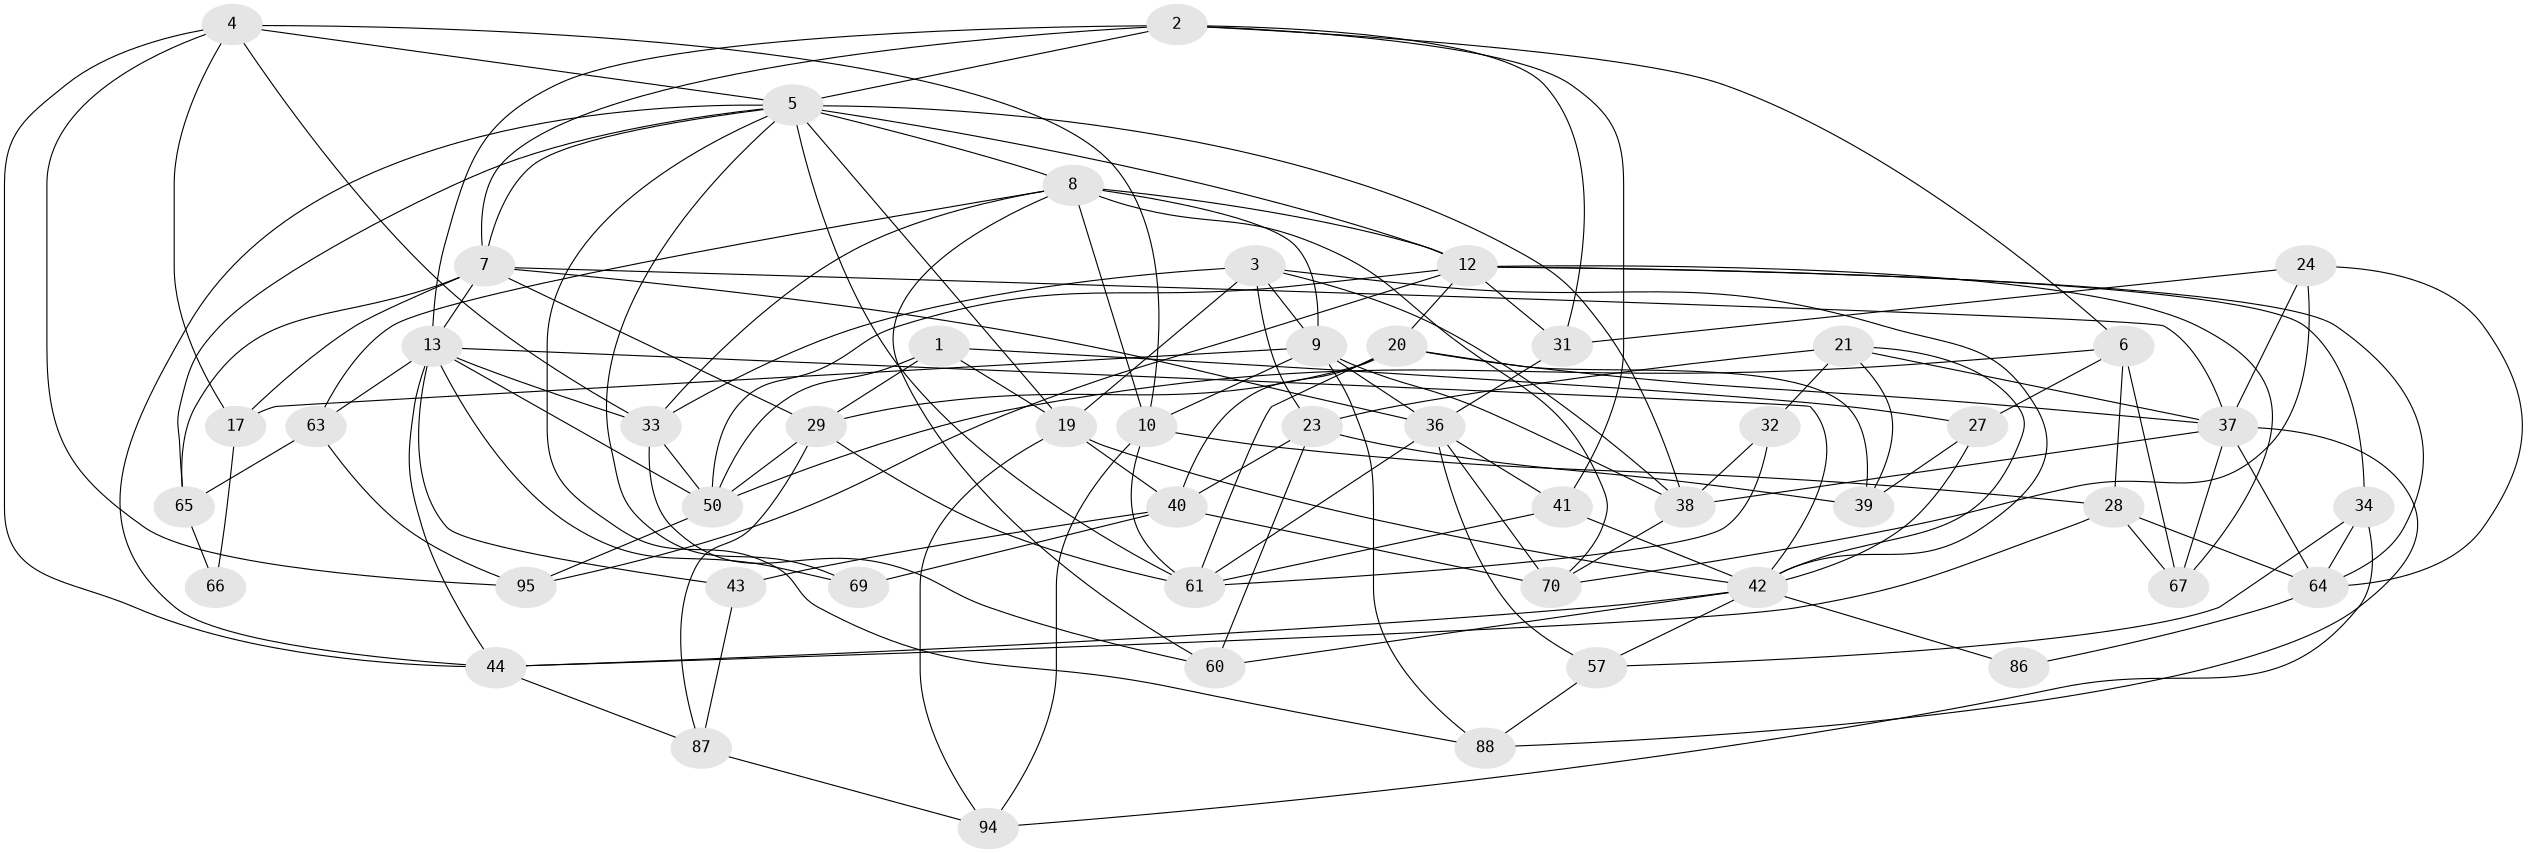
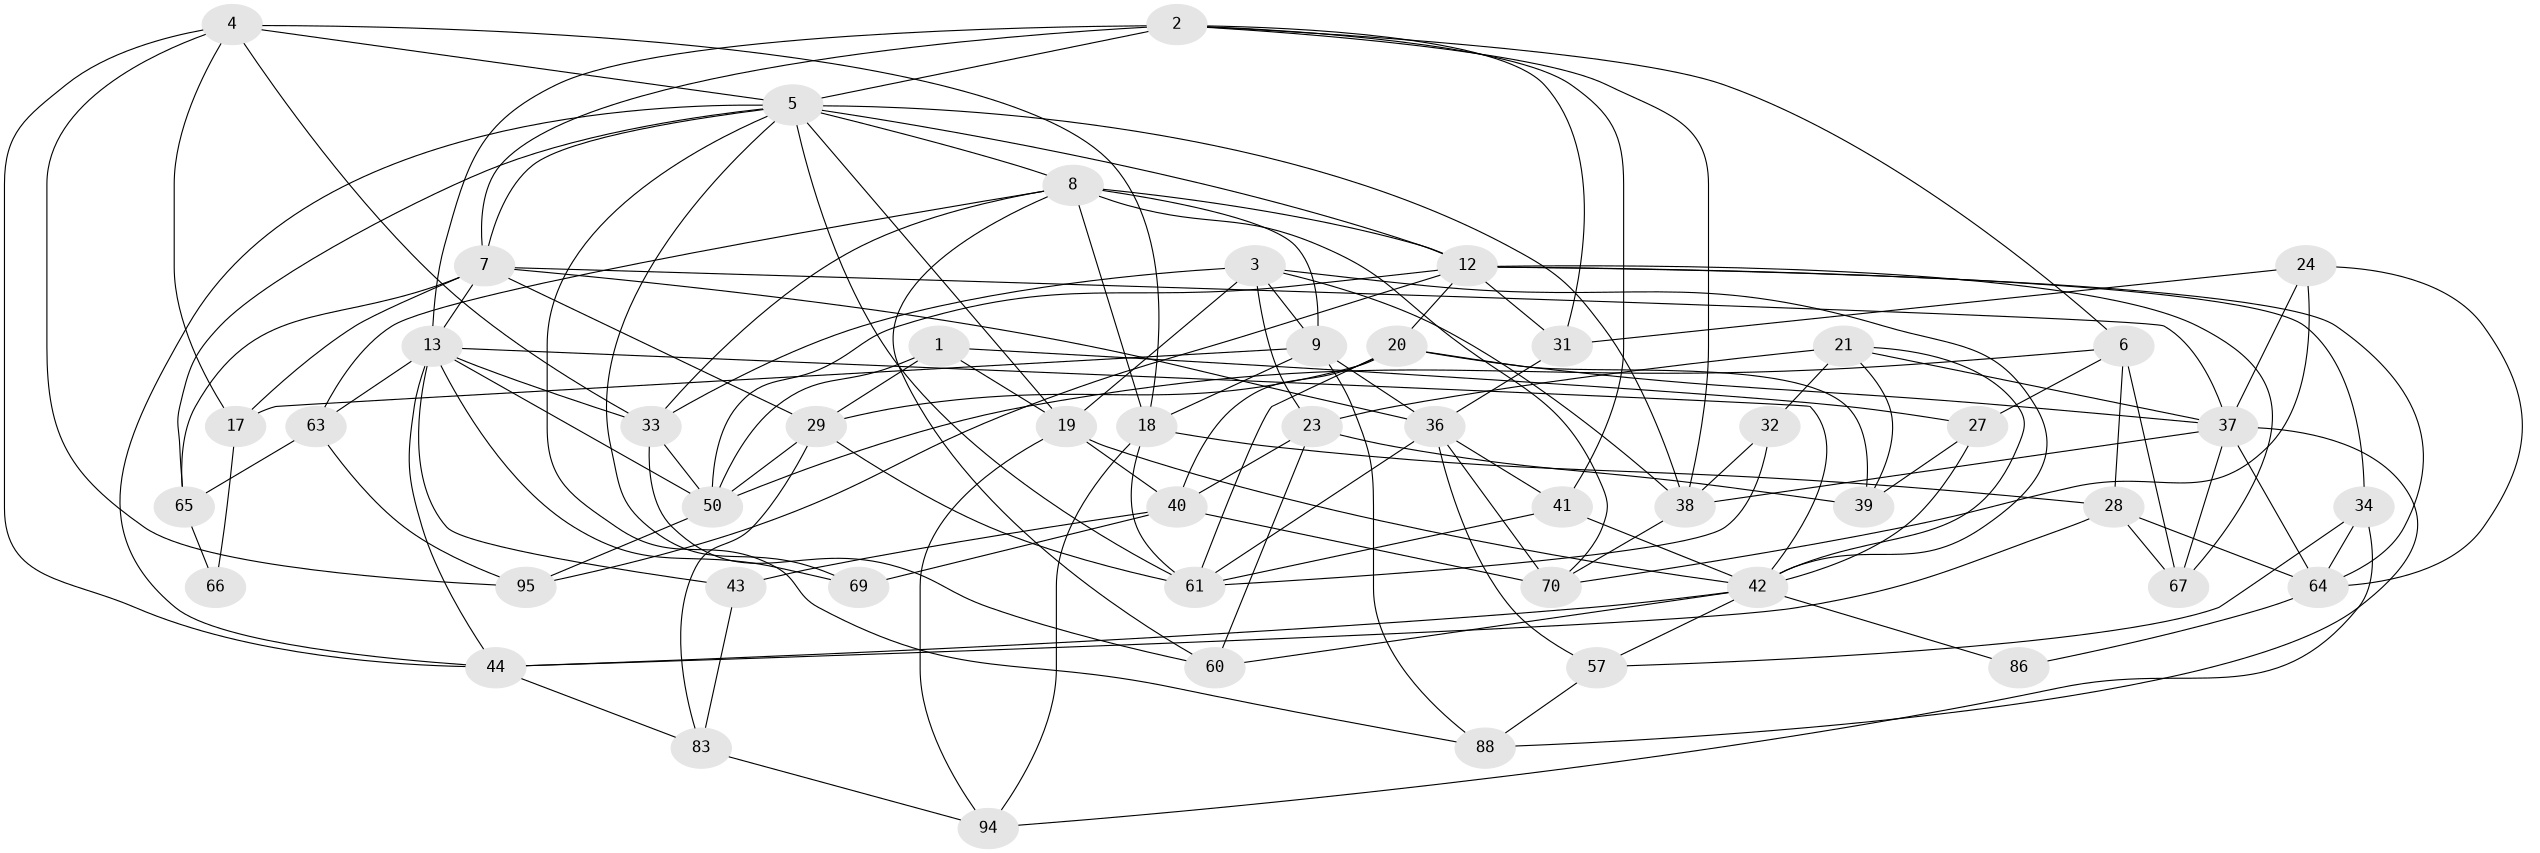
edge "9" -- "38": now "2" -- "38"
node "10": label "10" -> "18"
node "87": label "87" -> "83"
